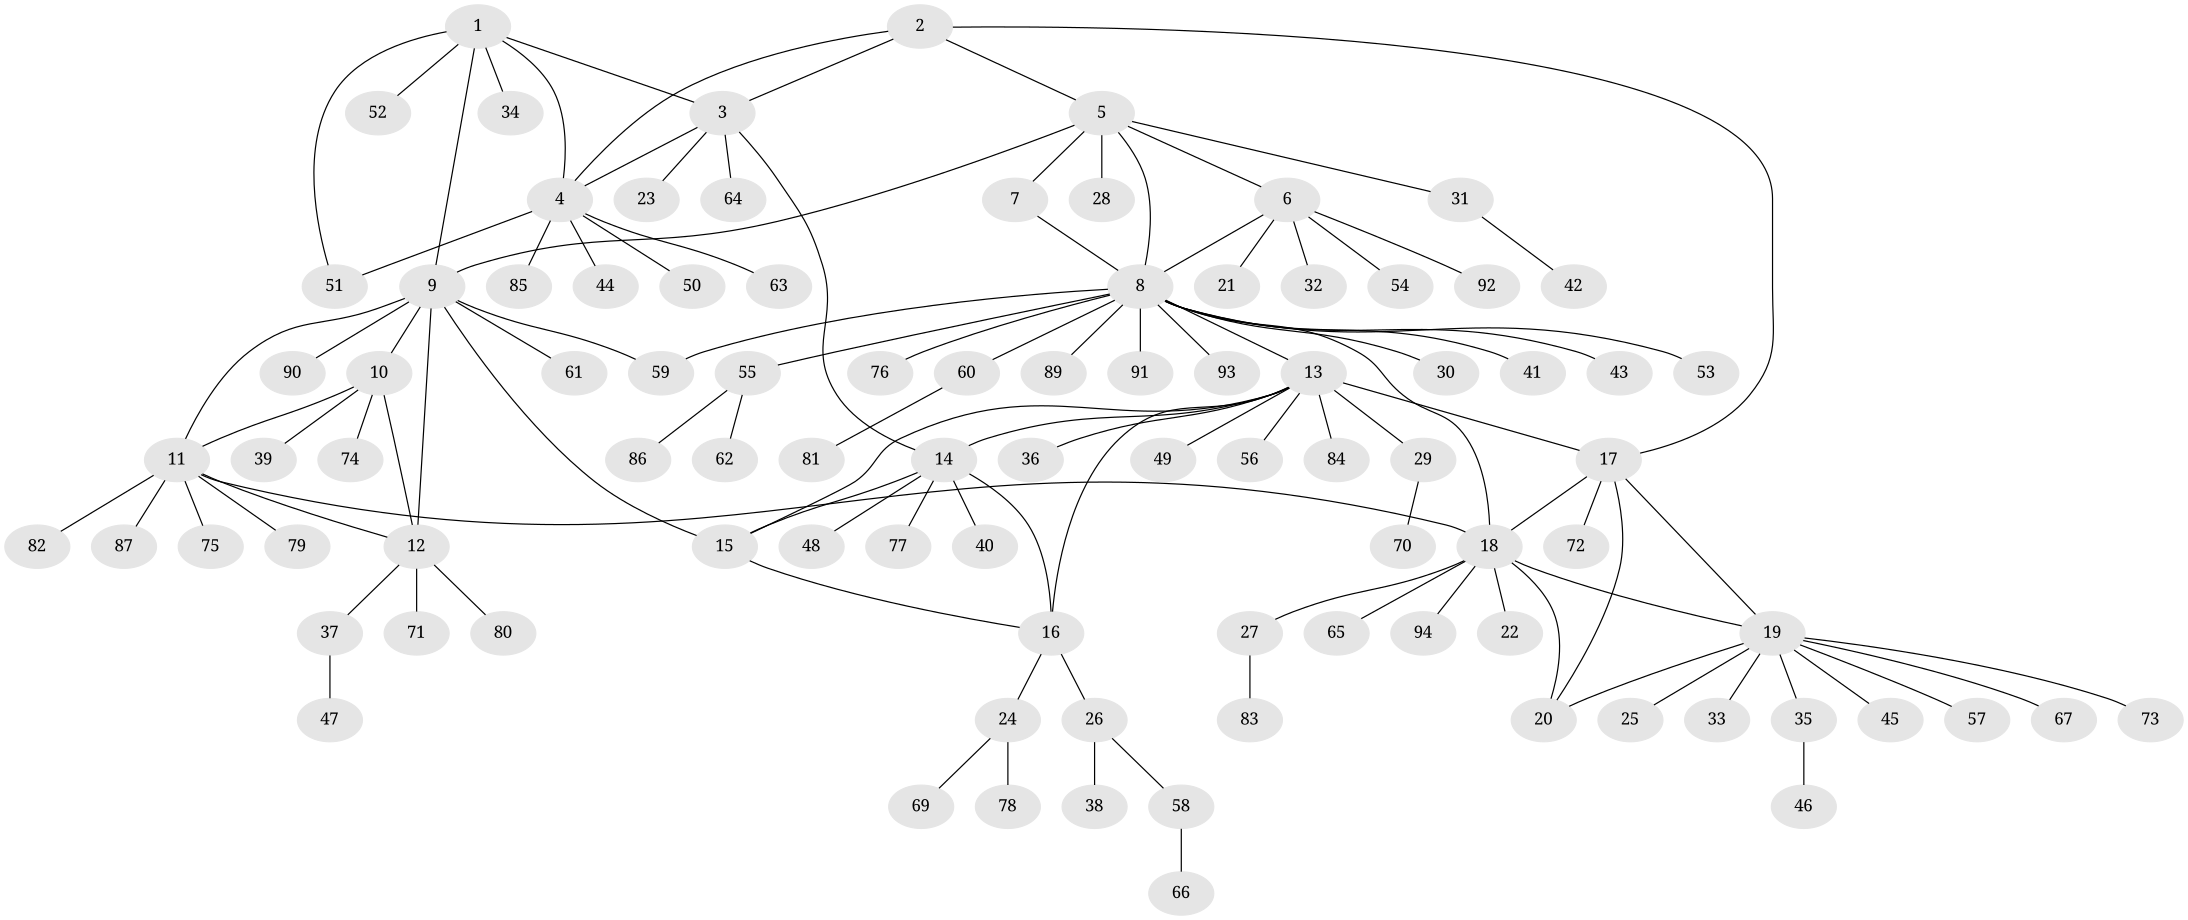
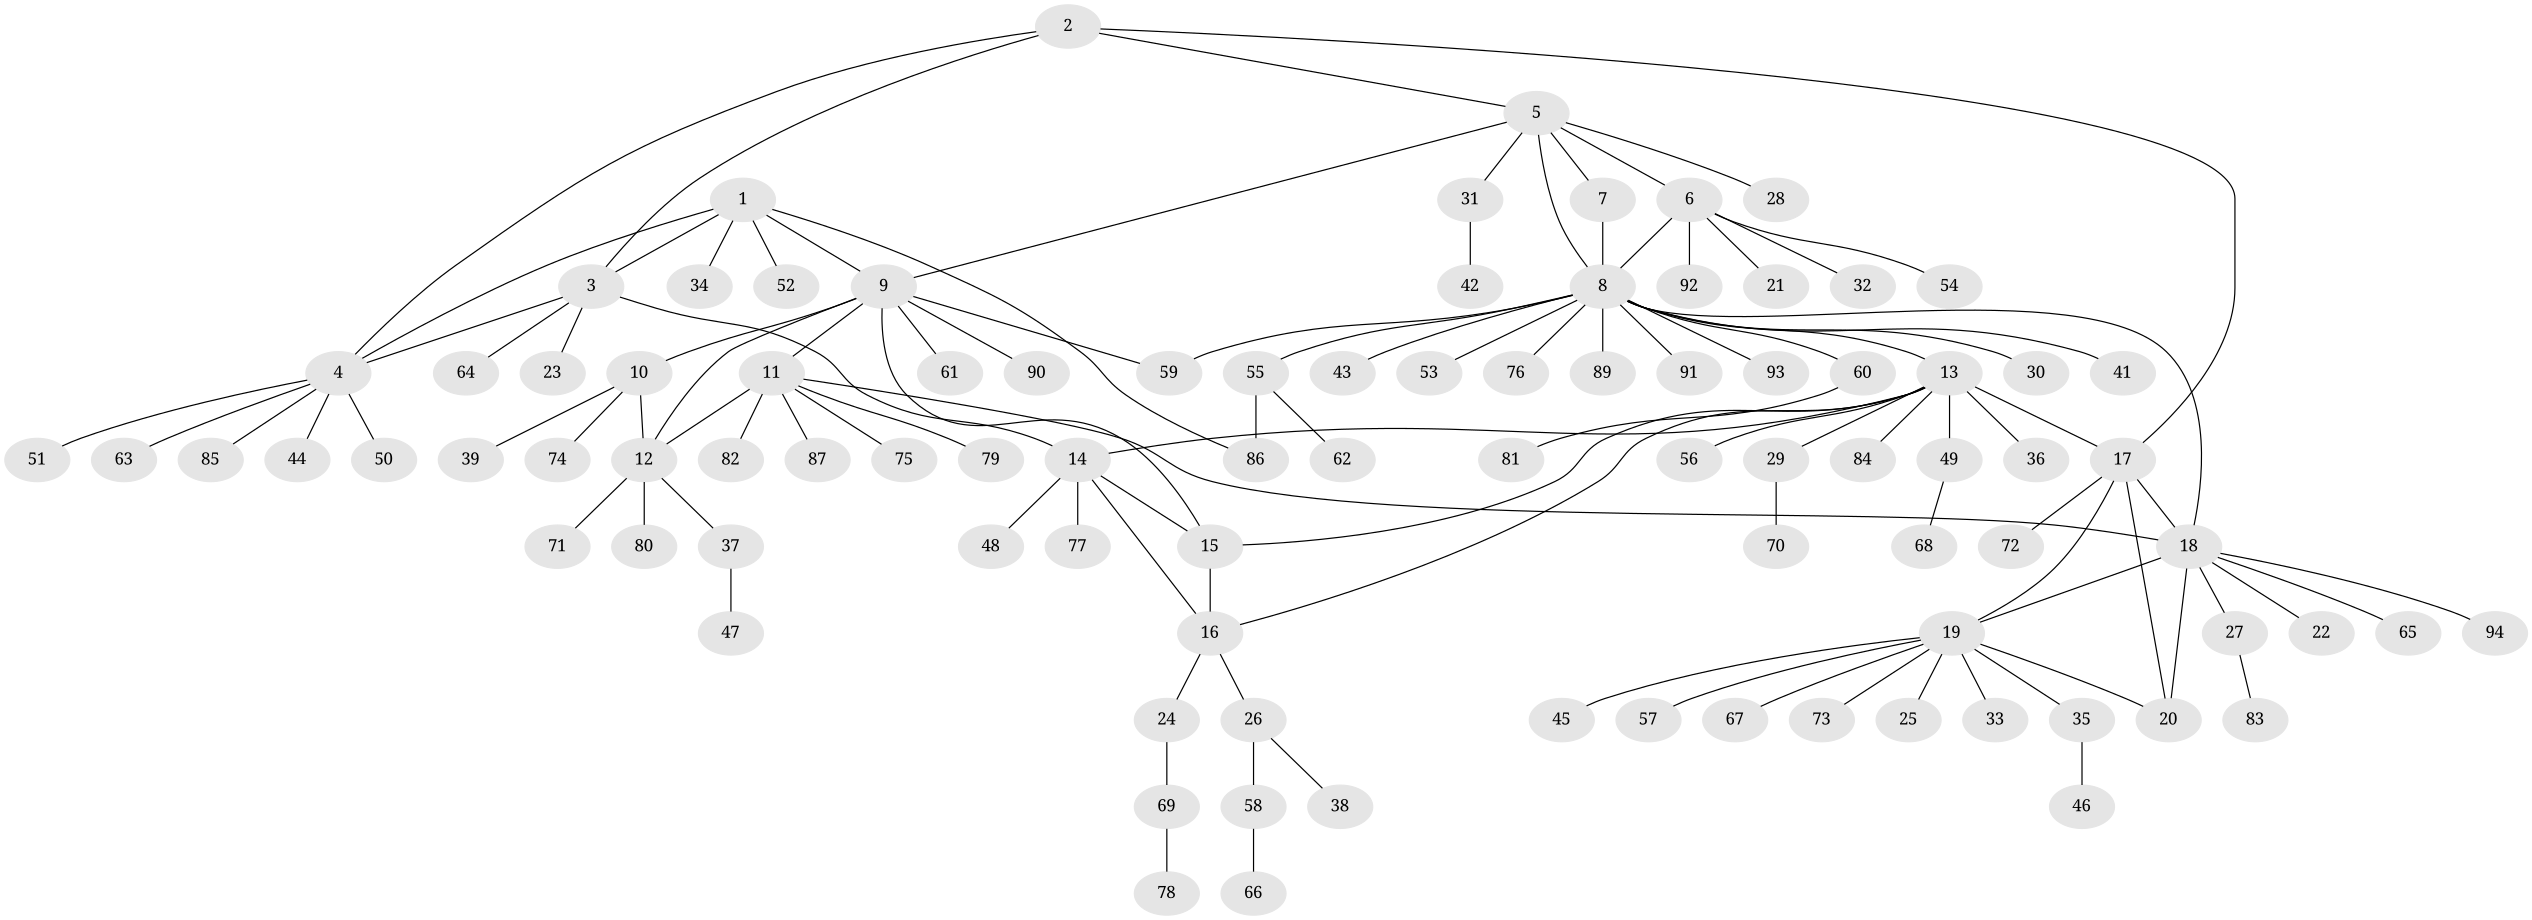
edge "1" -- "51": now "1" -- "86"
edge "10" -- "11": removed
node "40": removed
node "68": added
edge "24" -- "78": now "69" -- "78"
